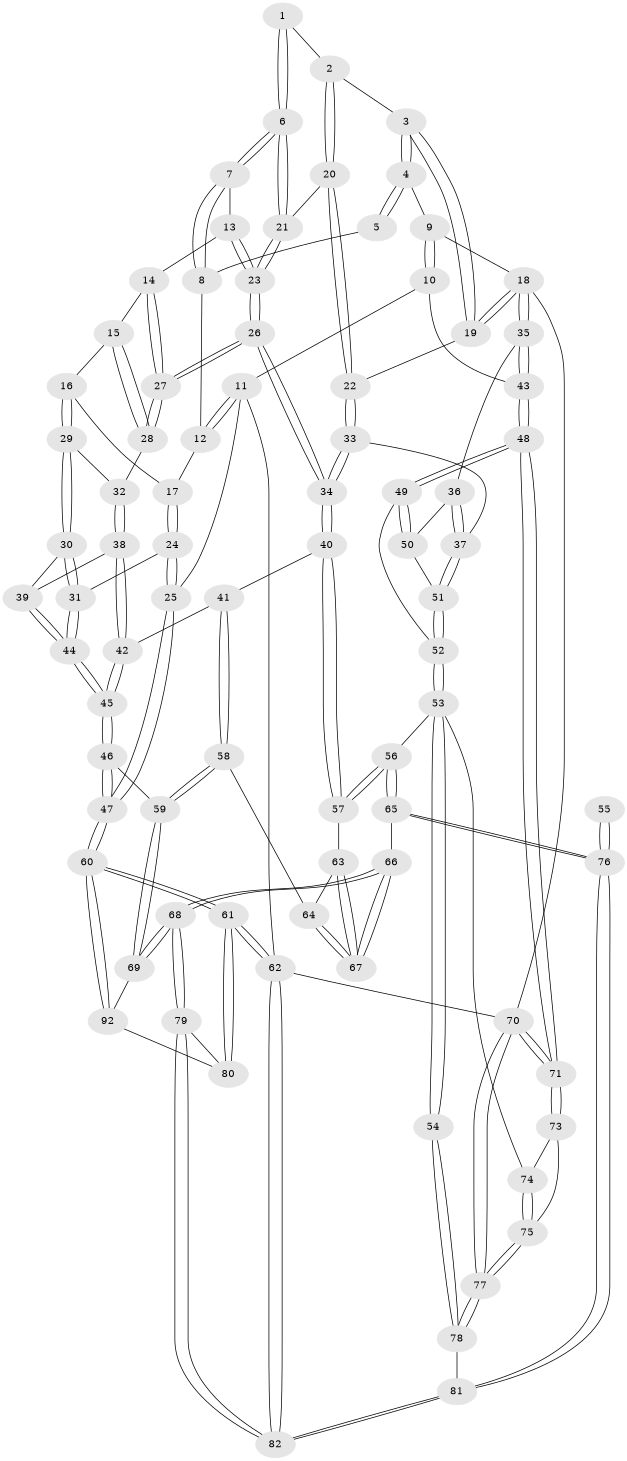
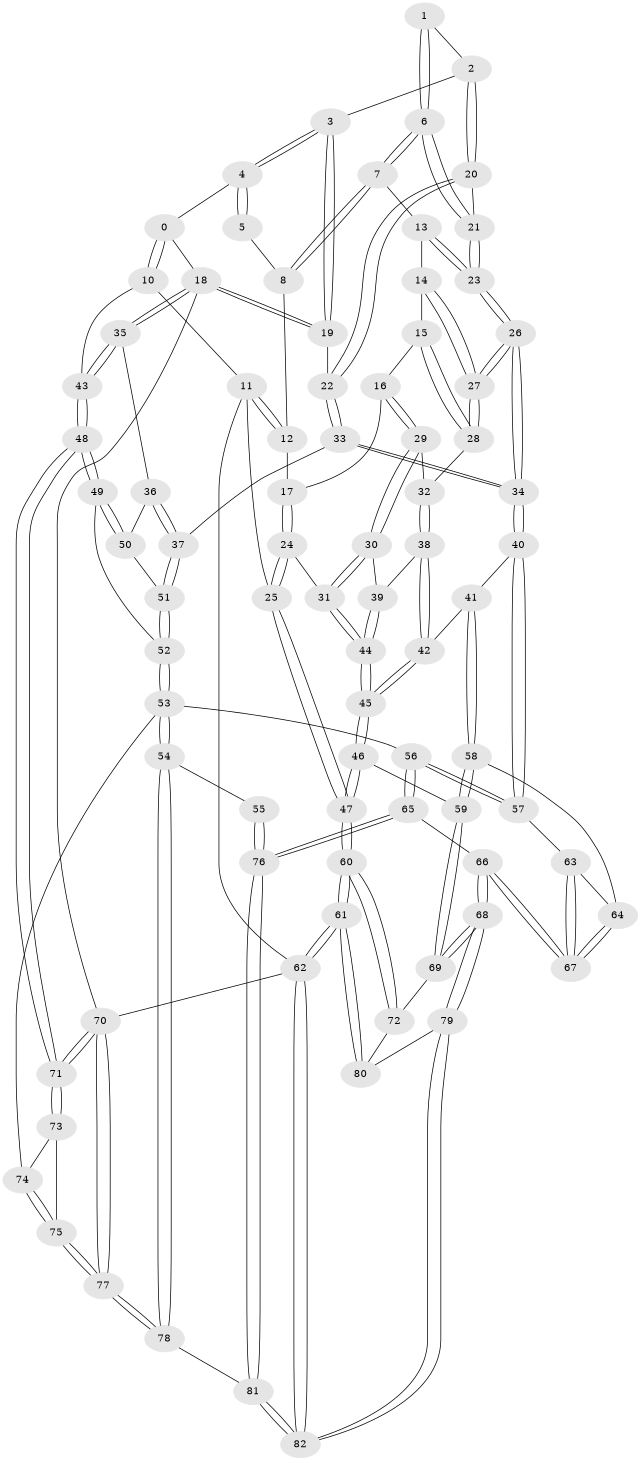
node "9": label "9" -> "0"
edge "54" -- "55": added
node "92": label "92" -> "72"
